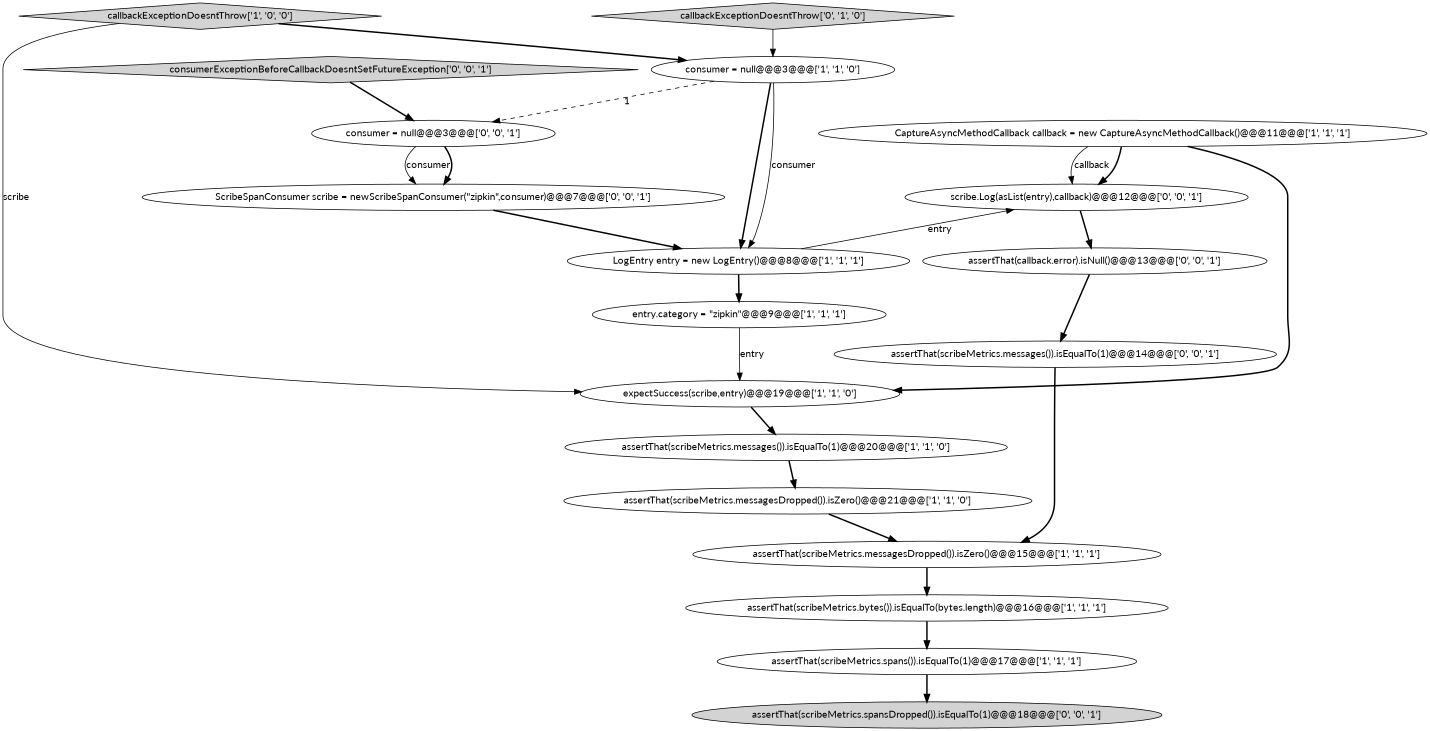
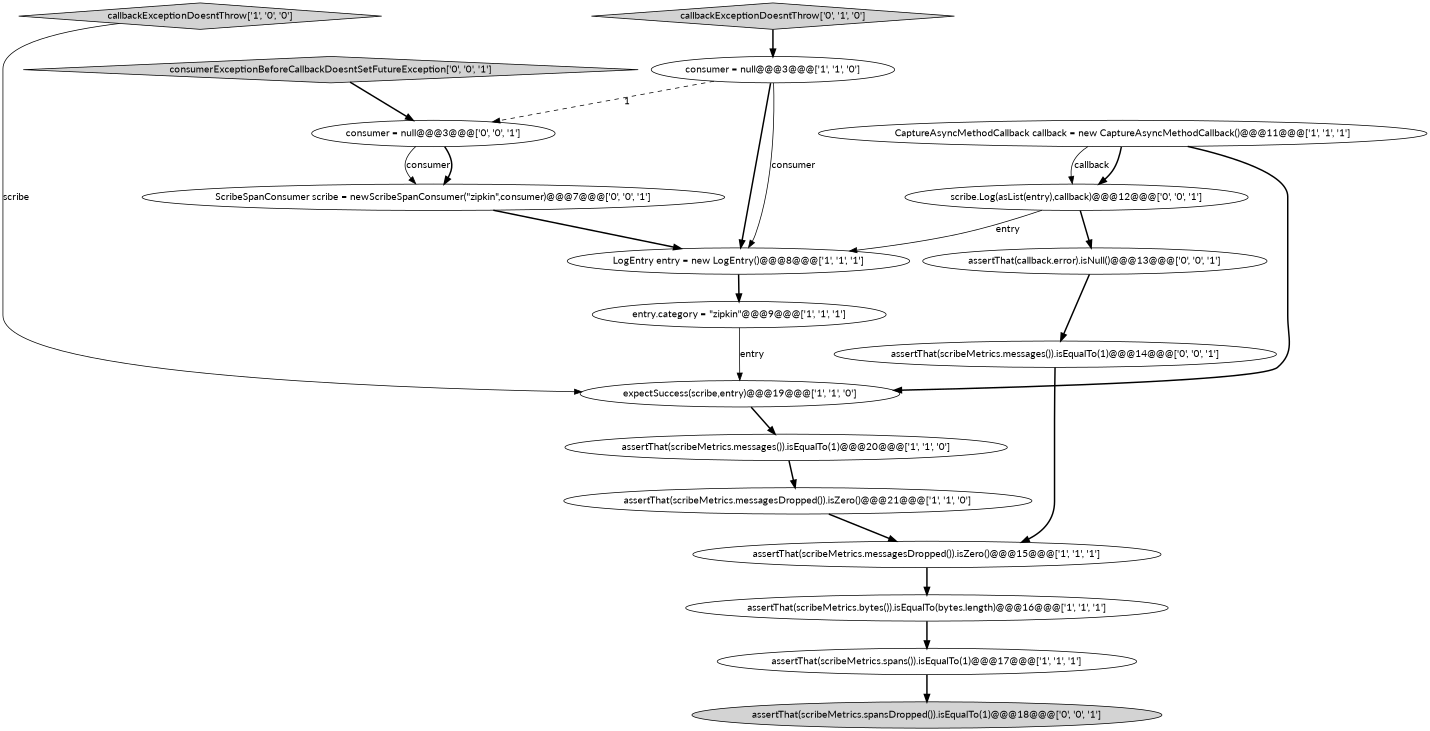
edge "callbackExceptionDoesntThrow['0', '1', '0']" -> "consumer = null@@@3@@@['1', '1', '0']": style solid -> bold
edge "callbackExceptionDoesntThrow['1', '0', '0']" -> "consumer = null@@@3@@@['1', '1', '0']": removed
edge "LogEntry entry = new LogEntry()@@@8@@@['1', '1', '1']" -> "scribe.Log(asList(entry),callback)@@@12@@@['0', '0', '1']": reversed
